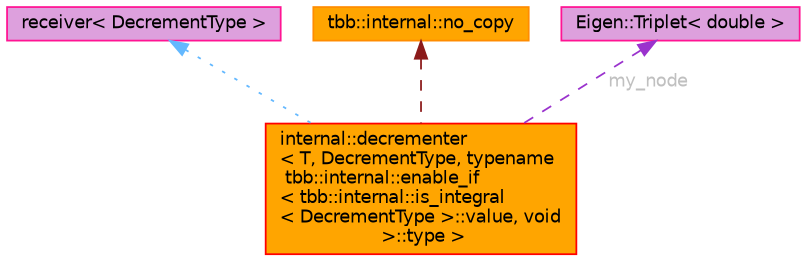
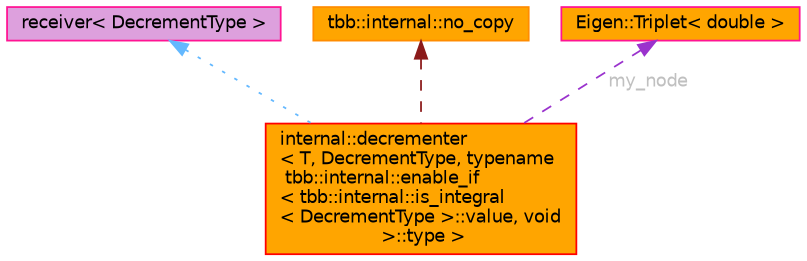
node "Eigen::Triplet< double >": fillcolor plum -> orange
